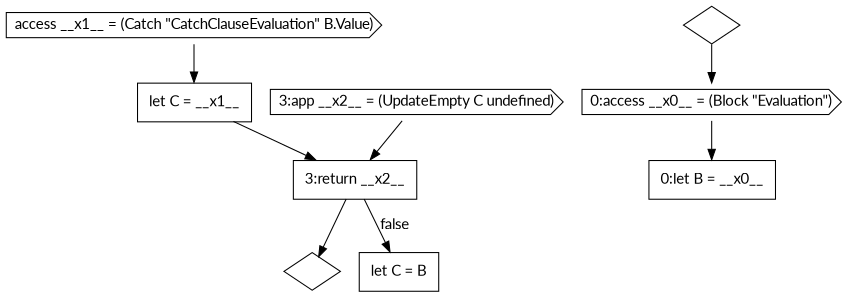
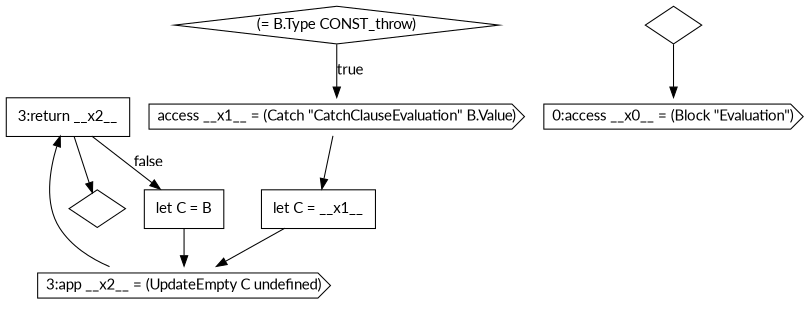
node "(= B.Type CONST_throw)": added
edge "let C = __x1__" -> "3:return __x2__": now "let C = __x1__" -> "3:app __x2__ = (UpdateEmpty C undefined)"
node "0:let B = __x0__": removed
edge "let C = B" -> "3:app __x2__ = (UpdateEmpty C undefined)": added
